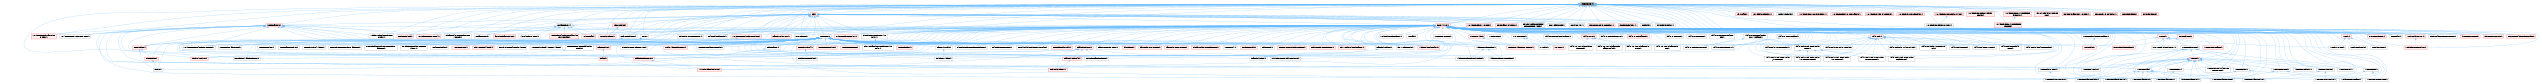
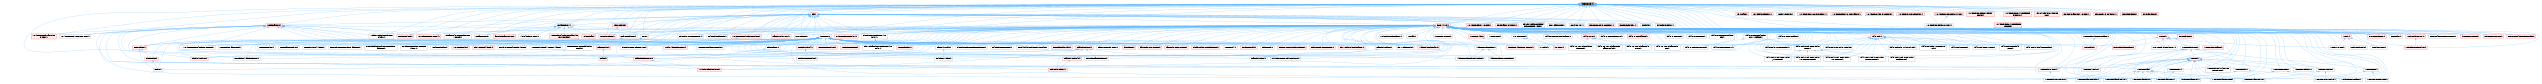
node "NoExportTypes.h": label "NoExportTypes.h" -> "MoveToLocation.h"
node "AISense_Touch.h": removed
